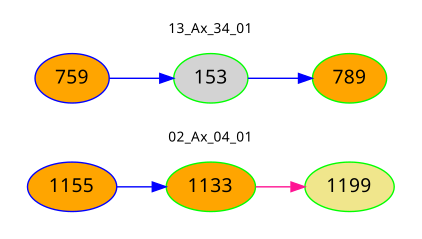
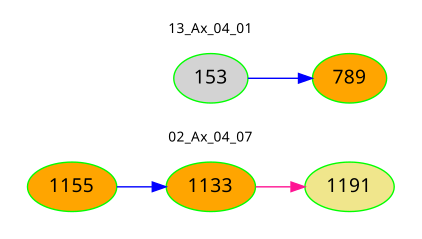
cluster "13_Ax_34_01": label "13_Ax_34_01" -> "13_Ax_04_01"
node "759": removed
cluster "02_Ax_04_01": label "02_Ax_04_01" -> "02_Ax_04_07"
node "1155": color blue -> green
node "1199": label "1199" -> "1191"
